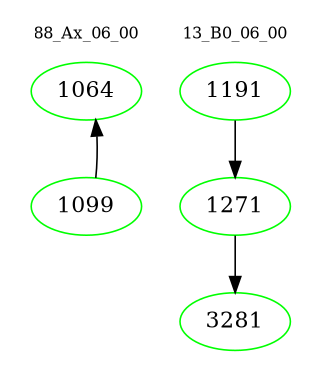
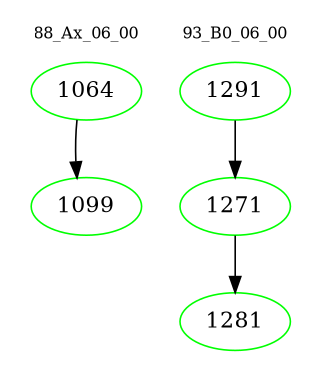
cluster "13_B0_06_00": label "13_B0_06_00" -> "93_B0_06_00"
node "1191": label "1191" -> "1291"
edge "1099" -> "1064": reversed
node "3281": label "3281" -> "1281"
